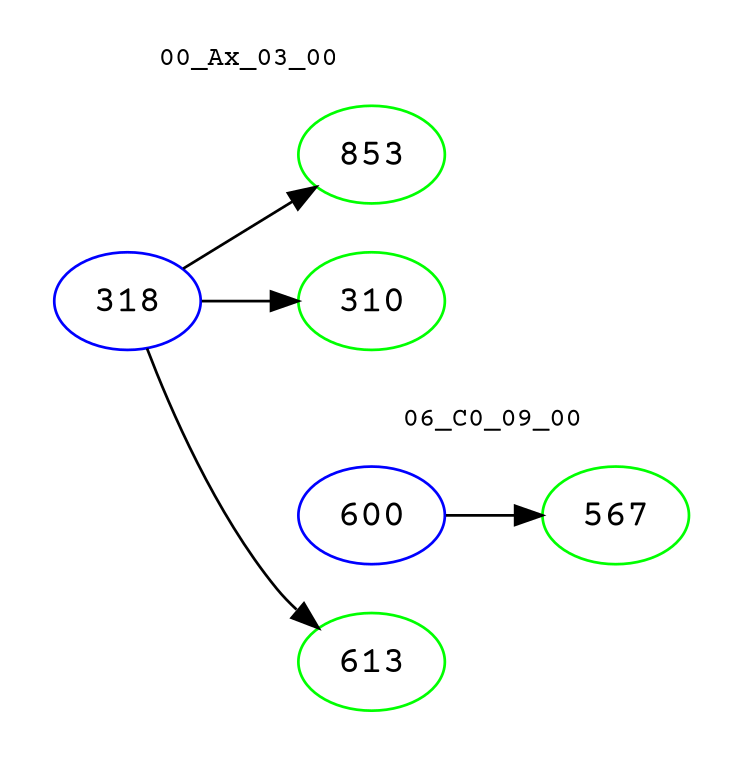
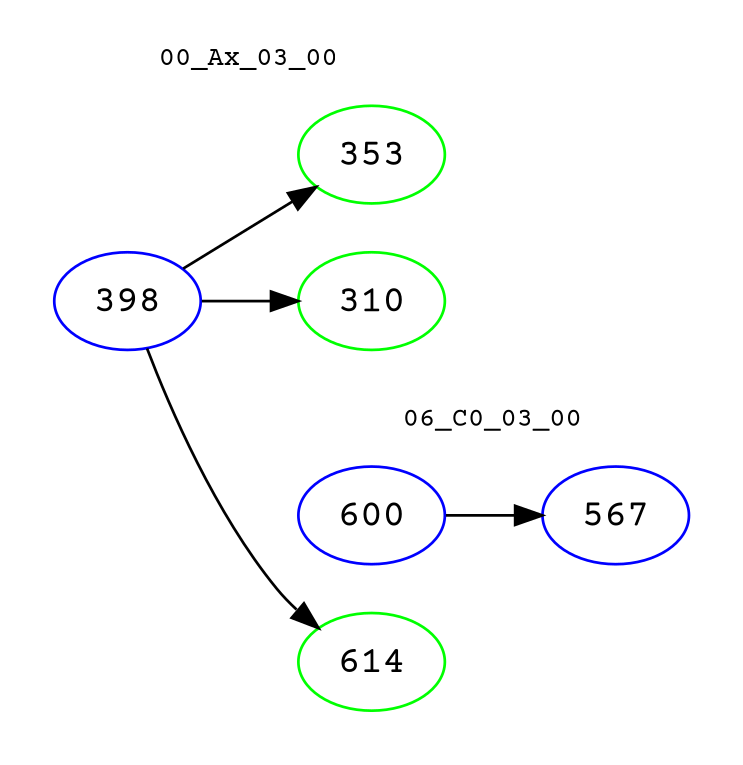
node "853": label "853" -> "353"
node "318": label "318" -> "398"
cluster "06_C0_09_00": label "06_C0_09_00" -> "06_C0_03_00"
node "567": color green -> blue
node "613": label "613" -> "614"
